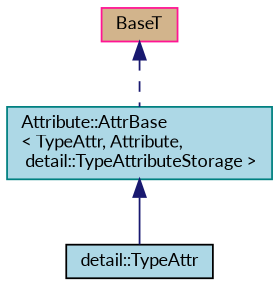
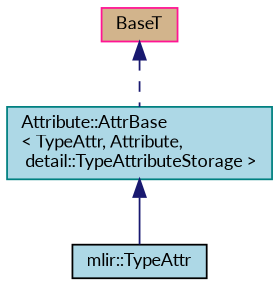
node "detail::TypeAttr": label "detail::TypeAttr" -> "mlir::TypeAttr"
